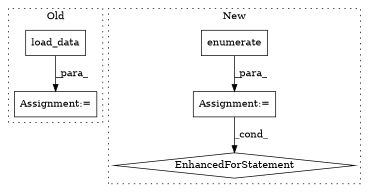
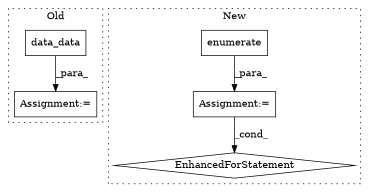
node "load_data": label "load_data" -> "data_data"
